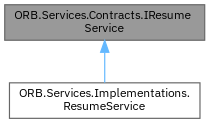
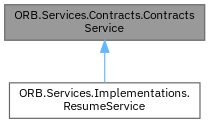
node "ORB.Services.Contracts.IResume Service": label "ORB.Services.Contracts.IResume Service" -> "ORB.Services.Contracts.Contracts Service"
